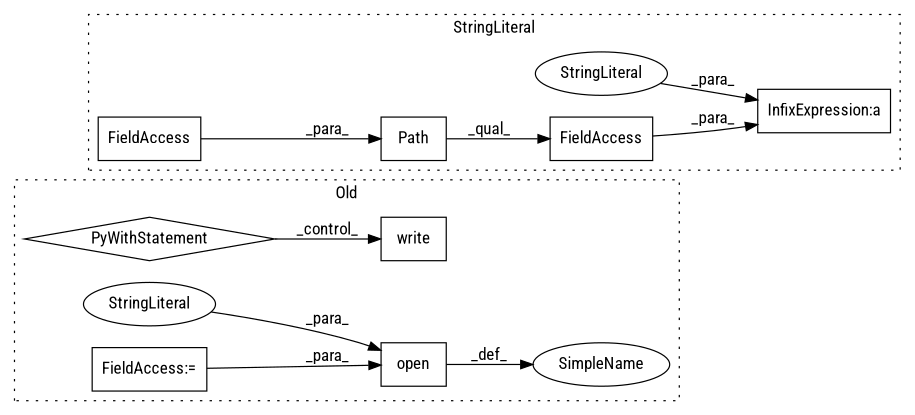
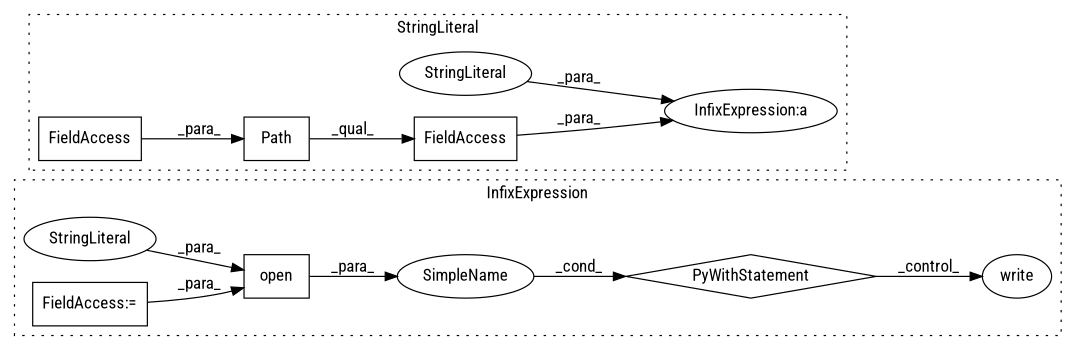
node "InfixExpression:a": shape box -> ellipse
cluster "Old": label "Old" -> "InfixExpression"
node "write": shape box -> ellipse
edge "SimpleName" -> "PyWithStatement": added, label "_cond_"
edge "open" -> "SimpleName": label "_def_" -> "_para_"
